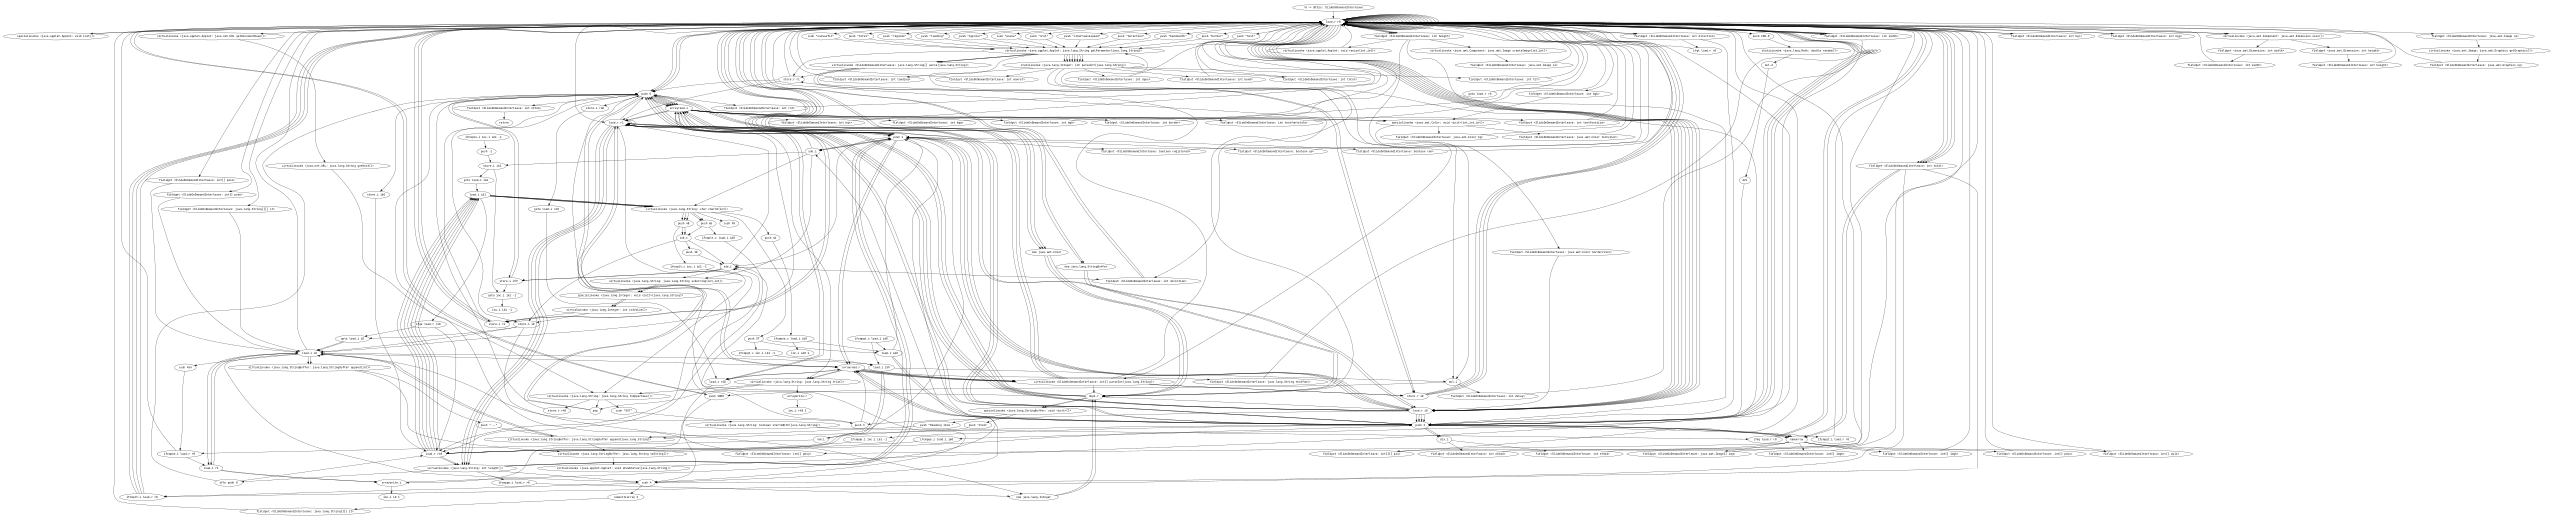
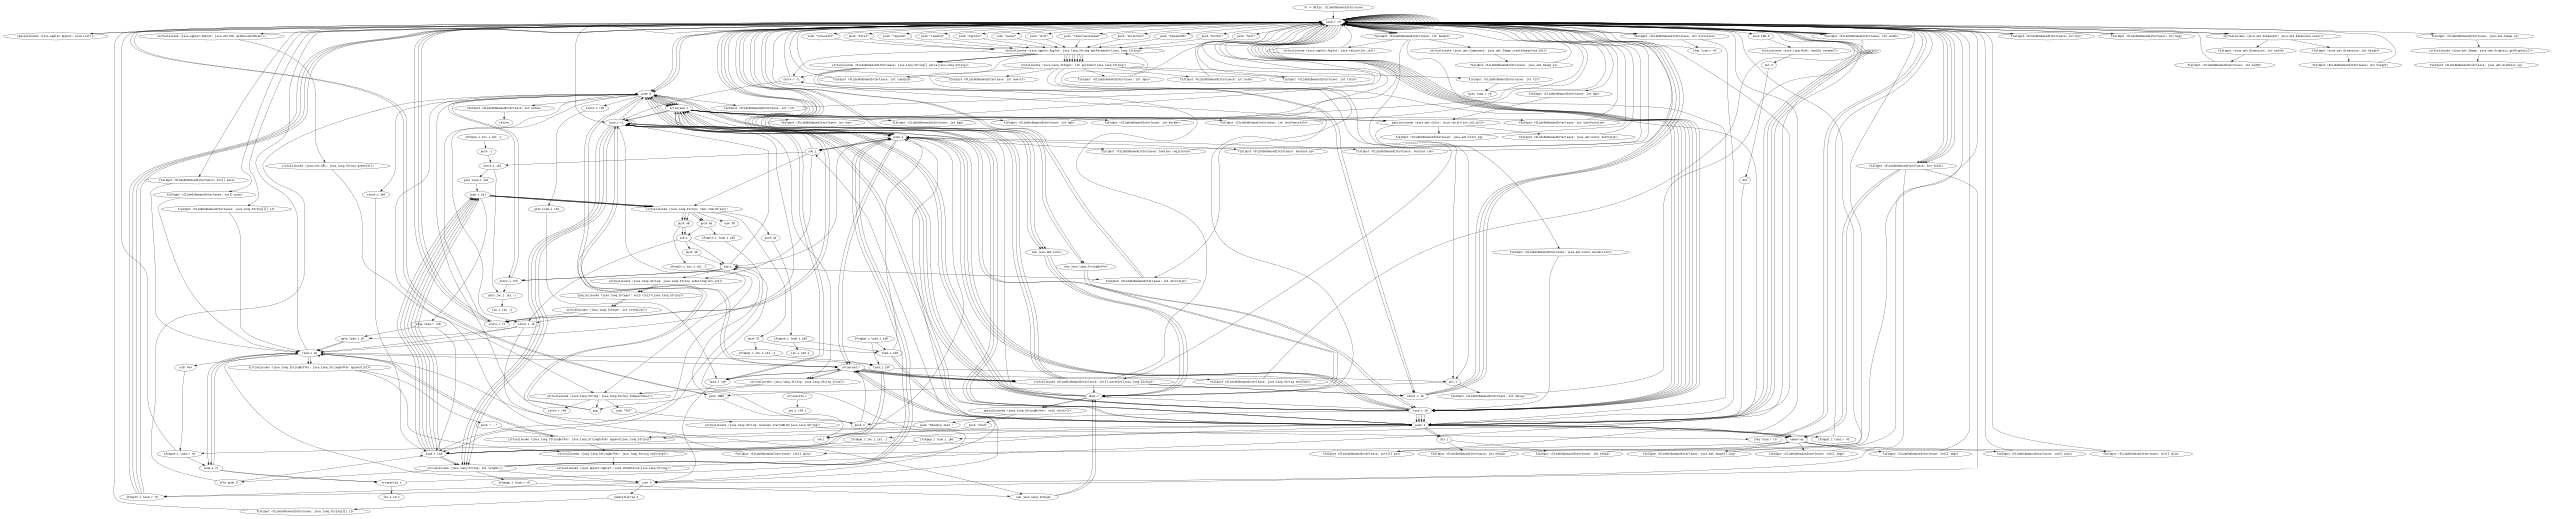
edge "fieldput <SlideOnDemandInterleave: java.awt.Graphics og>" -> "load.r r0": removed
edge "fieldput <SlideOnDemandInterleave: int fit>" -> "load.r r0": now "fieldput <SlideOnDemandInterleave: int fit>" -> "goto load.r r0"
edge "store.r r1" -> "push 0": removed
edge "dup1.r" -> "push 0": now "dup1.r" -> "arrayread.i"
edge "virtualinvoke <java.lang.String: java.lang.String trim()>" -> "arraywrite.r": removed
edge "push 1000" -> "arraywrite.i": now "push 1000" -> "rem.i"
